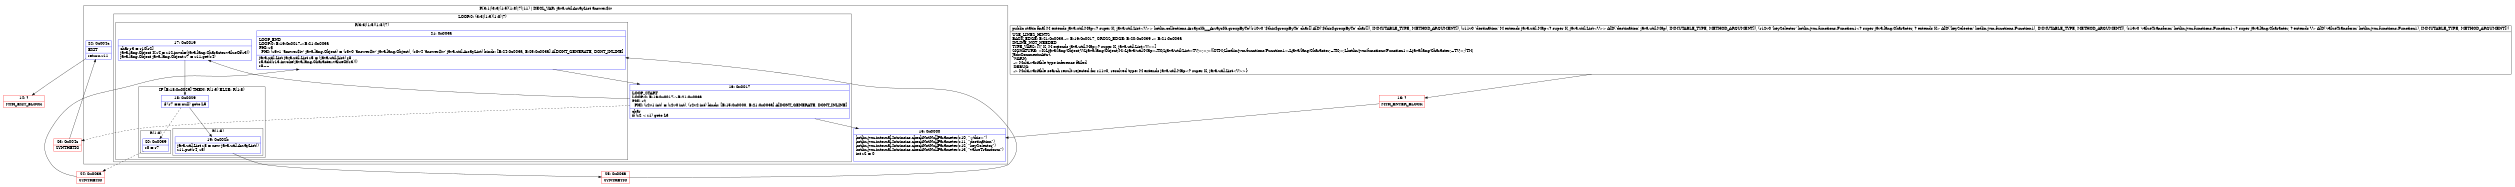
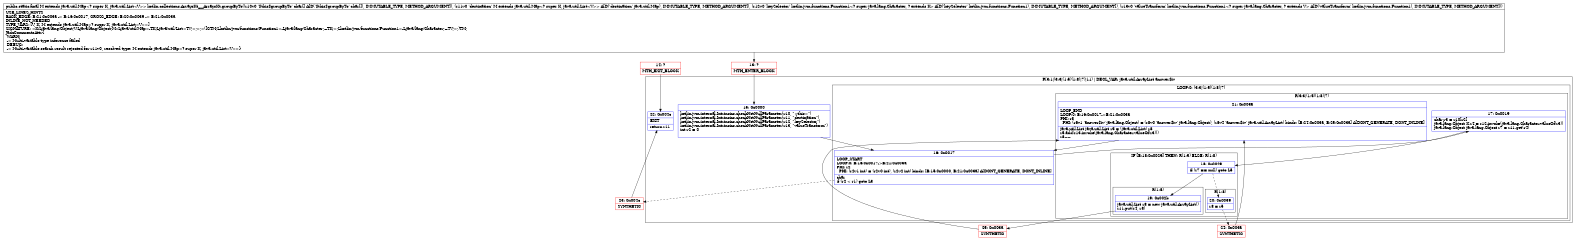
edge "22: 0x004c" -> "14: ?": reversed
edge "16: 0x0017" -> "15: 0x0000": reversed
node "20: 0x0039": text "r8 = r7" -> "r8 = r5"
